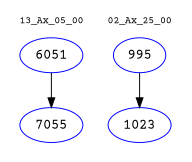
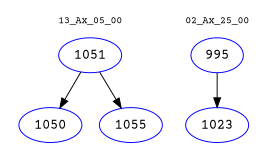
node "6051": label "6051" -> "1051"
node "1050": added
node "7055": label "7055" -> "1055"
